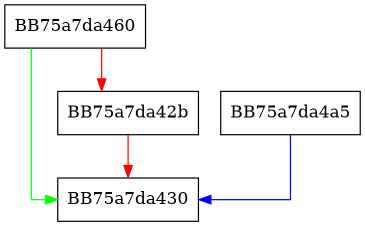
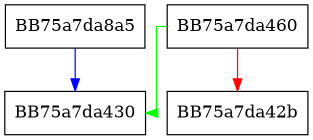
node "BB75a7da4a5": label "BB75a7da4a5" -> "BB75a7da8a5"
edge "BB75a7da42b" -> "BB75a7da430": removed
